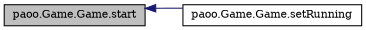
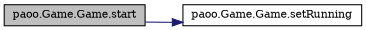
edge "paoo.Game.Game.setRunning" -> "paoo.Game.Game.start": reversed
